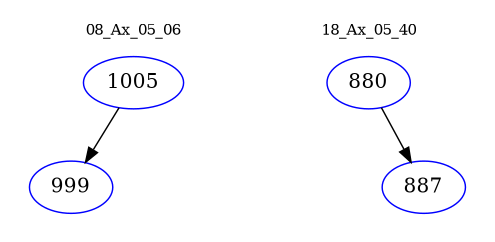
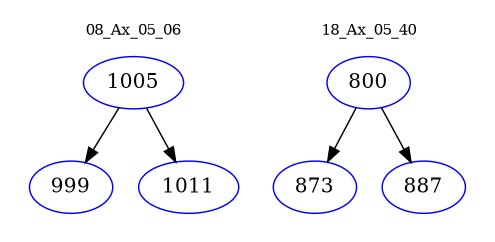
node "880": label "880" -> "800"
node "1011": added
node "873": added
